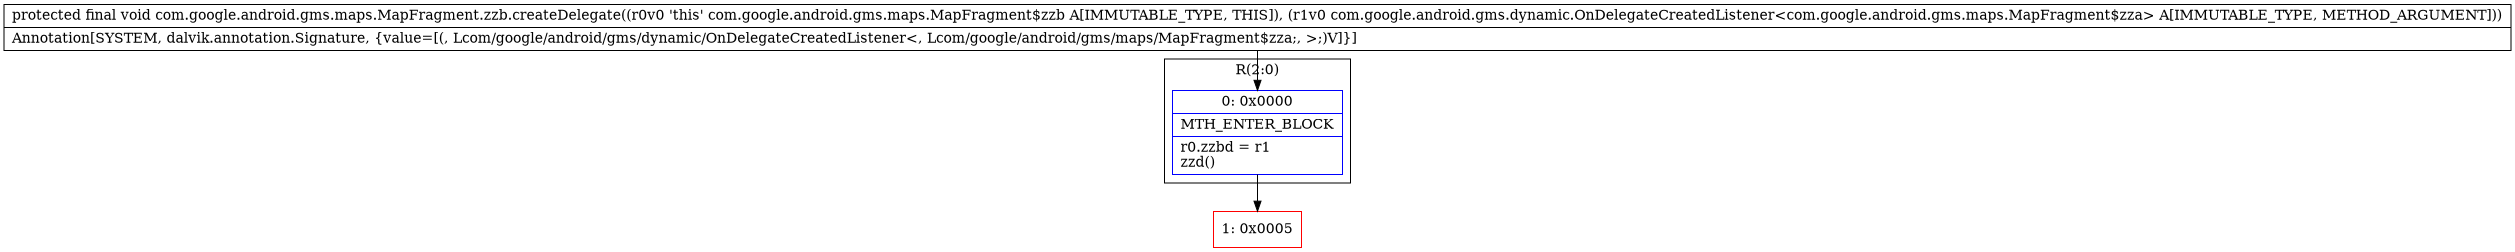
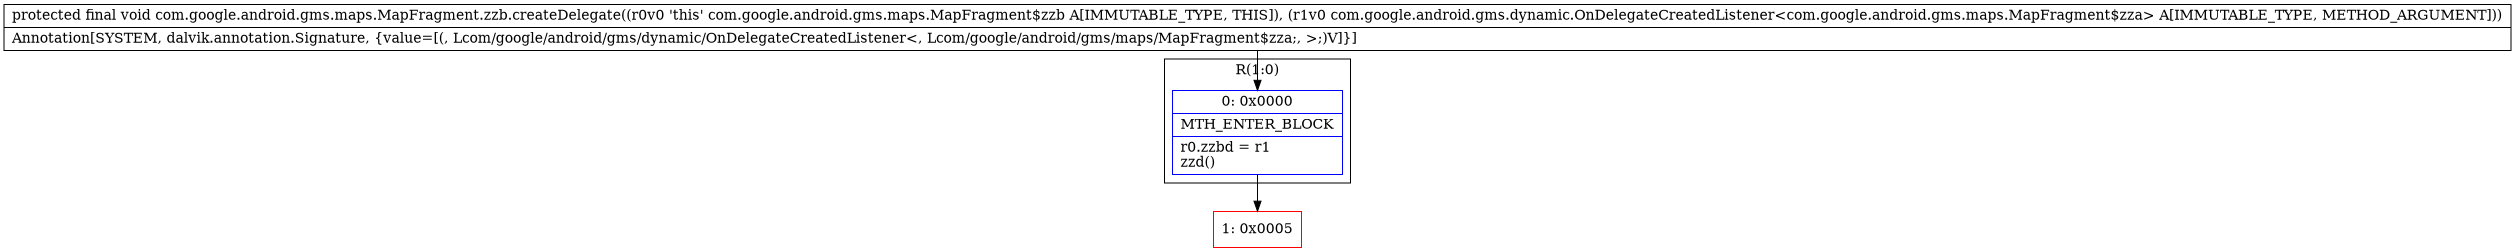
cluster "R(2:0)": label "R(2:0)" -> "R(1:0)"
